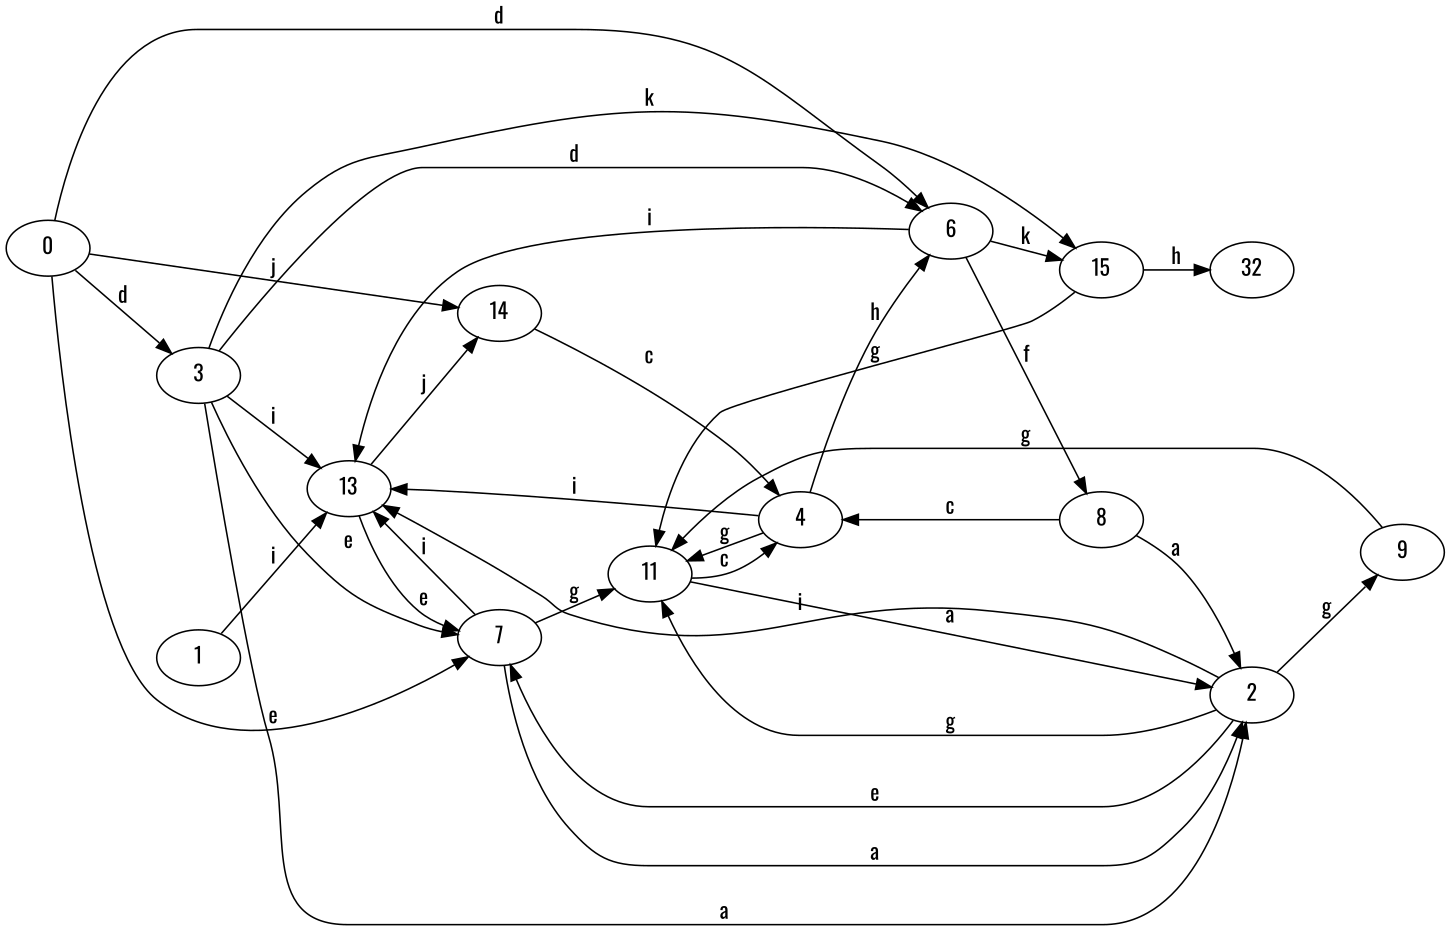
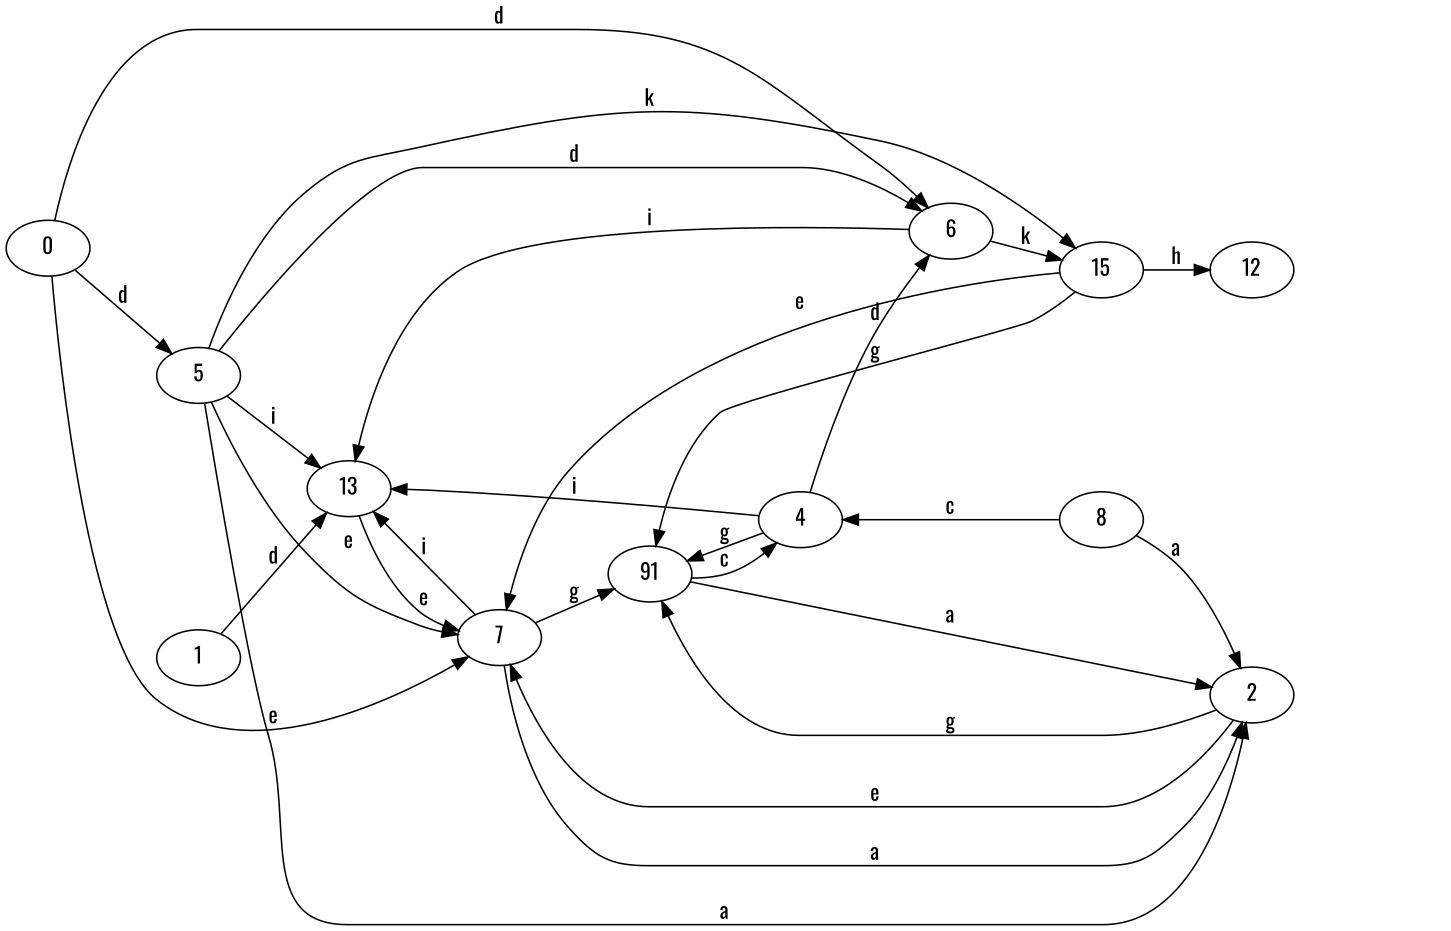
node "32": label "32" -> "12"
node "14": removed
edge "4" -> "6": label "h" -> "d"
edge "15" -> "7": added, label "e"
edge "6" -> "8": removed, label "f"
node "3": label "3" -> "5"
node "9": removed
edge "1" -> "13": label "i" -> "d"
node "11": label "11" -> "91"
edge "2" -> "13": removed, label "i"
